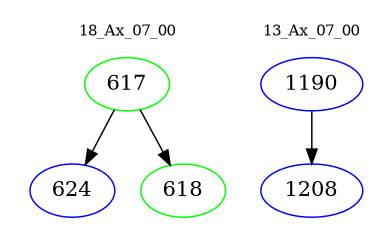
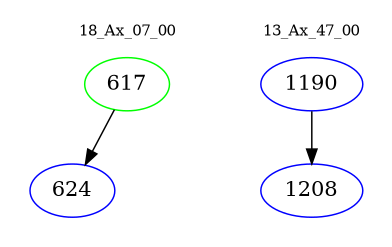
cluster "13_Ax_07_00": label "13_Ax_07_00" -> "13_Ax_47_00"
node "618": removed
